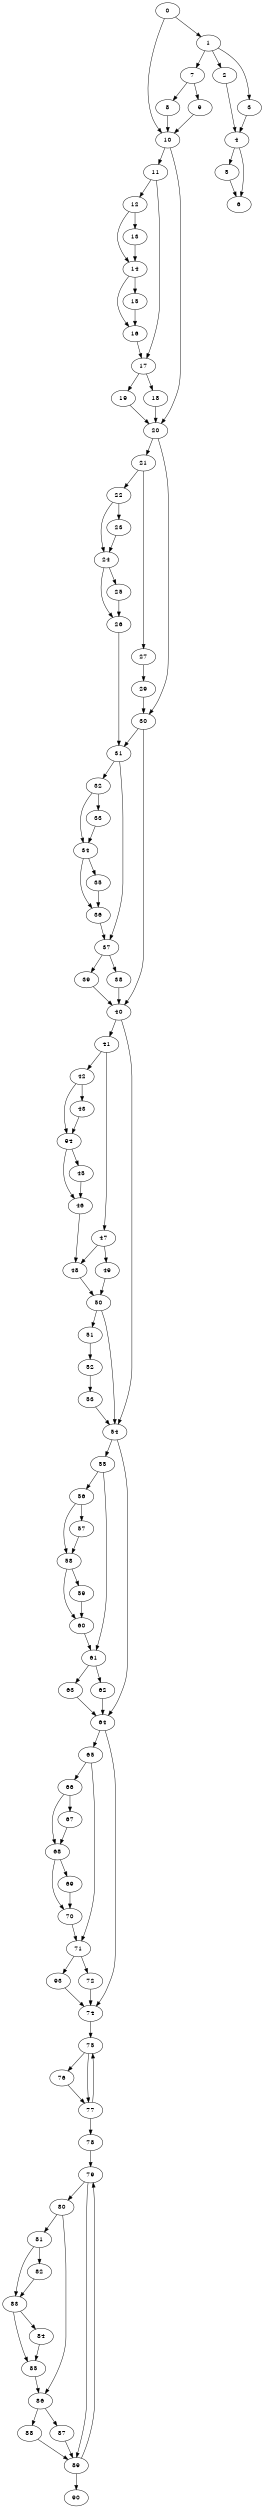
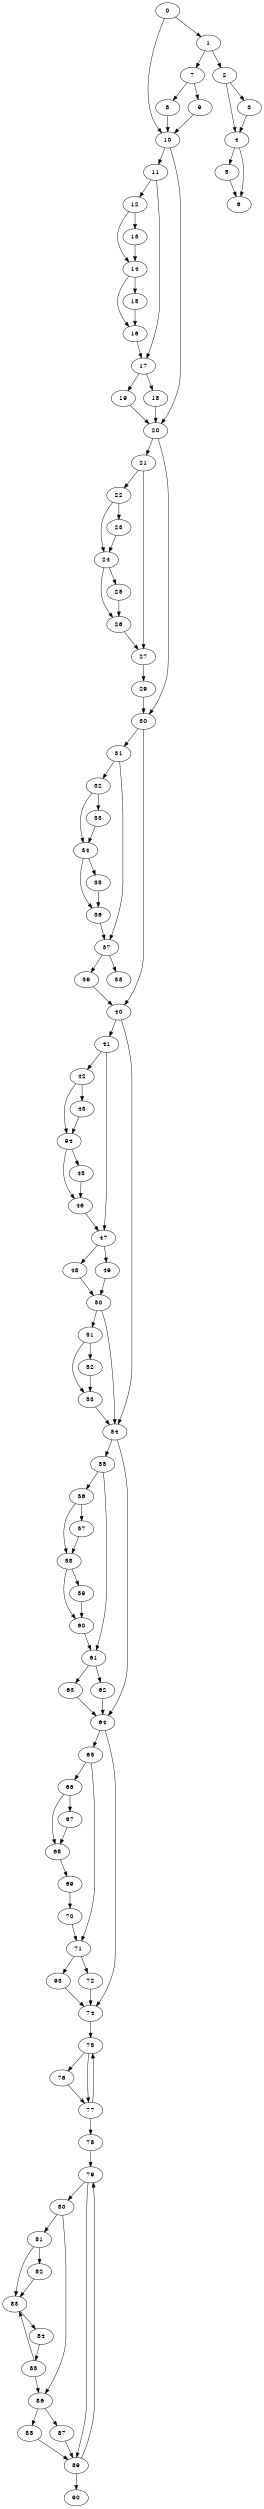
edge "1" -> "3": now "2" -> "3"
edge "26" -> "31": now "26" -> "27"
edge "38" -> "40": removed
edge "46" -> "48": now "46" -> "47"
edge "51" -> "53": added
edge "68" -> "70": removed
edge "83" -> "85": reversed
